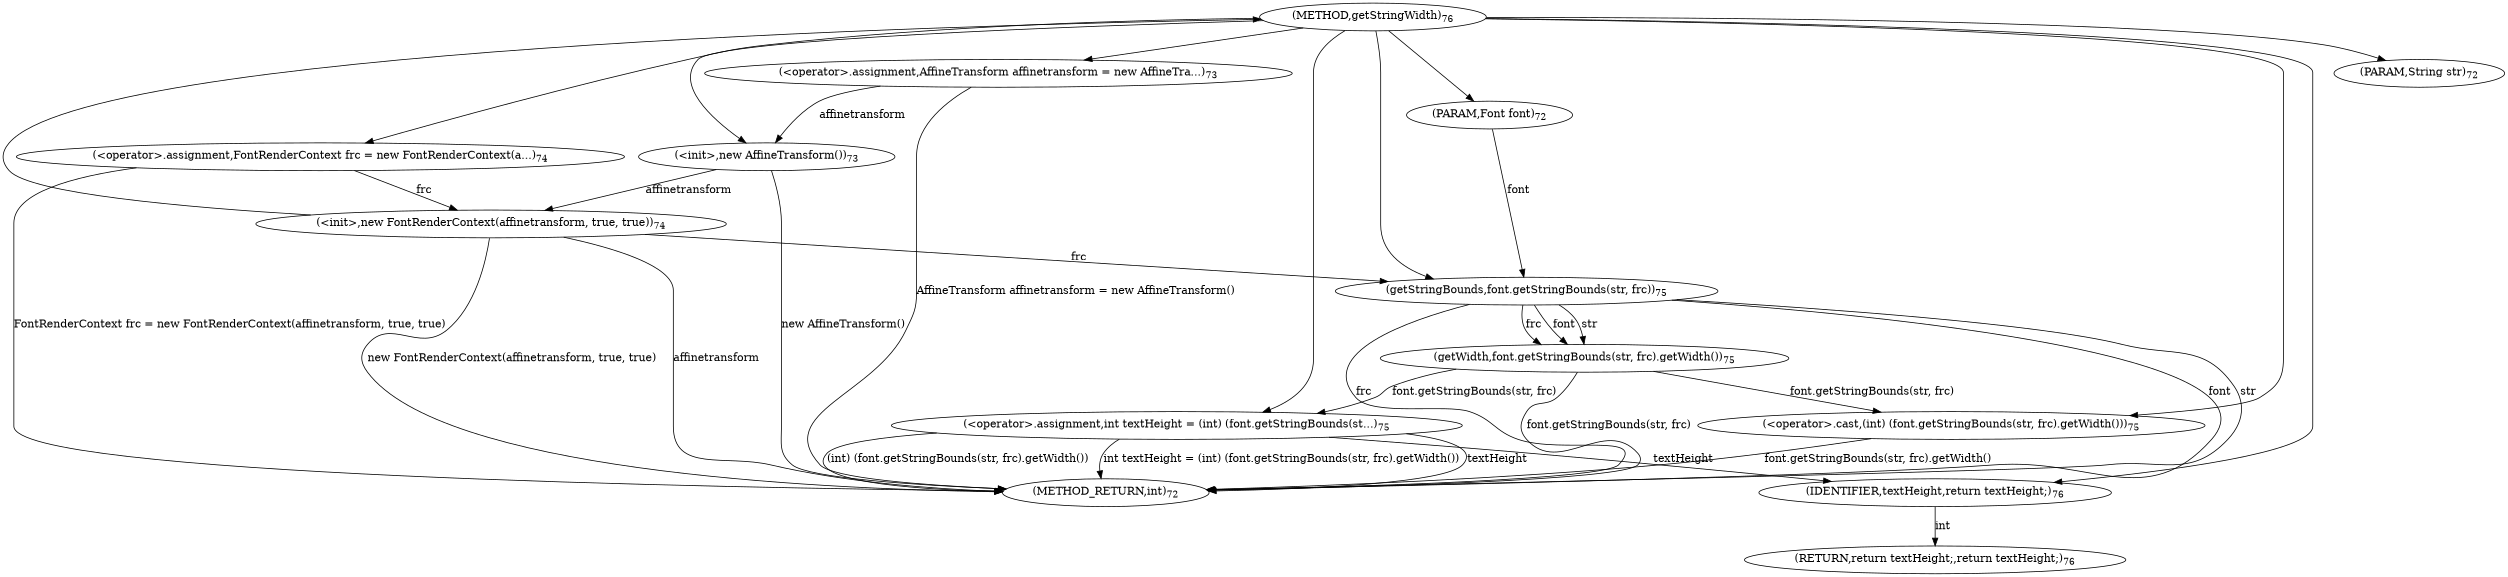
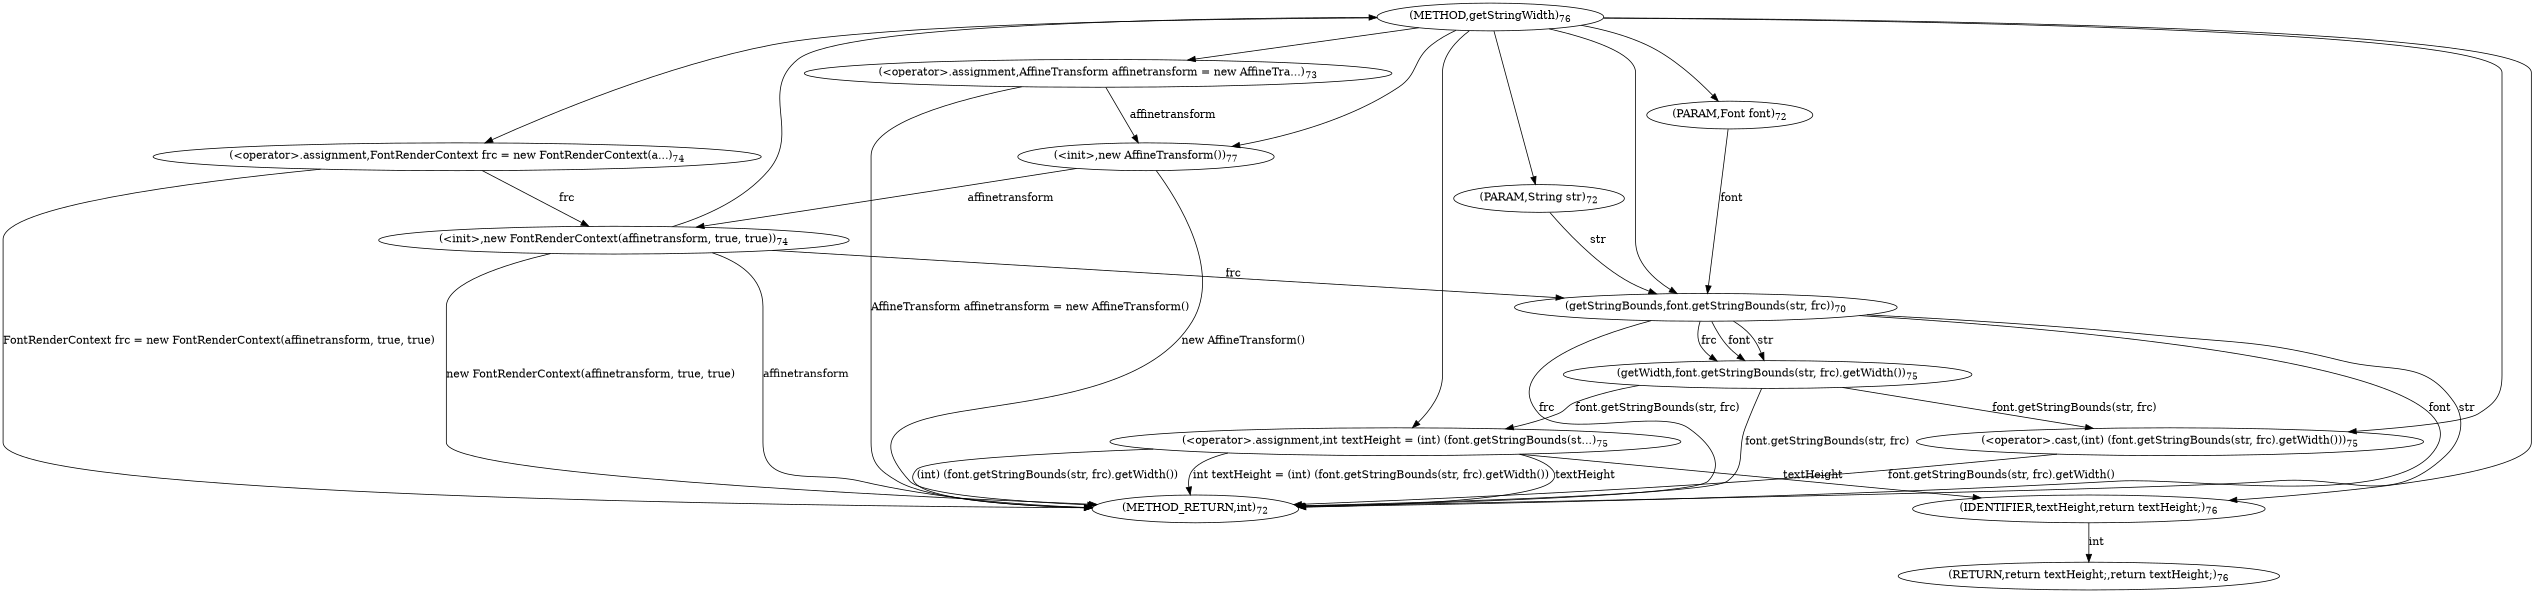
node "(<init>,new AffineTransform())": text "73" -> "77"
edge "(PARAM,String str)" -> "(getStringBounds,font.getStringBounds(str, frc))": added, label "str"
node "(getStringBounds,font.getStringBounds(str, frc))": text "75" -> "70"
